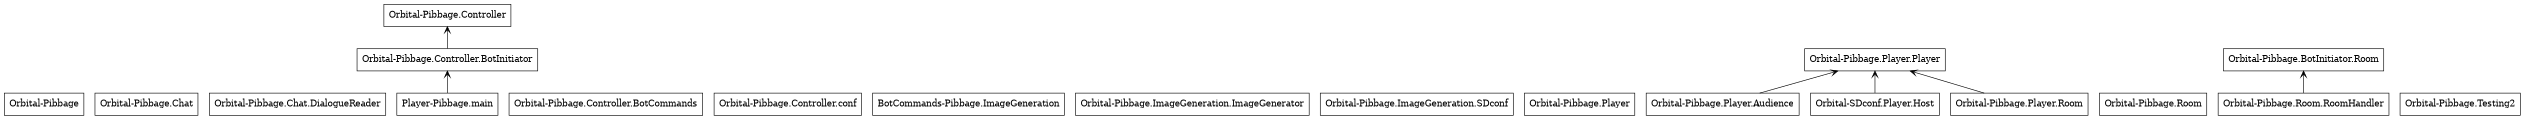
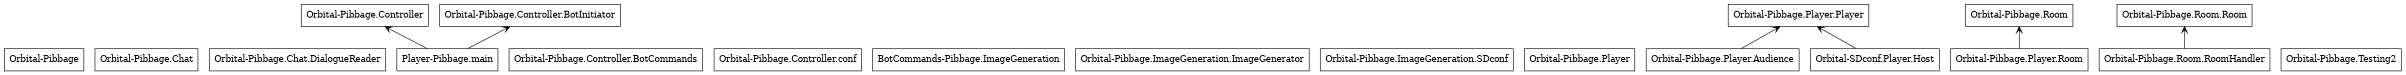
edge "Orbital-Pibbage.Controller.BotInitiator" -> "Orbital-Pibbage.Controller": now "Player-Pibbage.main" -> "Orbital-Pibbage.Controller"
node "Orbital-Pibbage.BotInitiator.Room": label "Orbital-Pibbage.BotInitiator.Room" -> "Orbital-Pibbage.Room.Room"
edge "Orbital-Pibbage.Player.Room" -> "Orbital-Pibbage.Player.Player": now "Orbital-Pibbage.Player.Room" -> "Orbital-Pibbage.Room"
